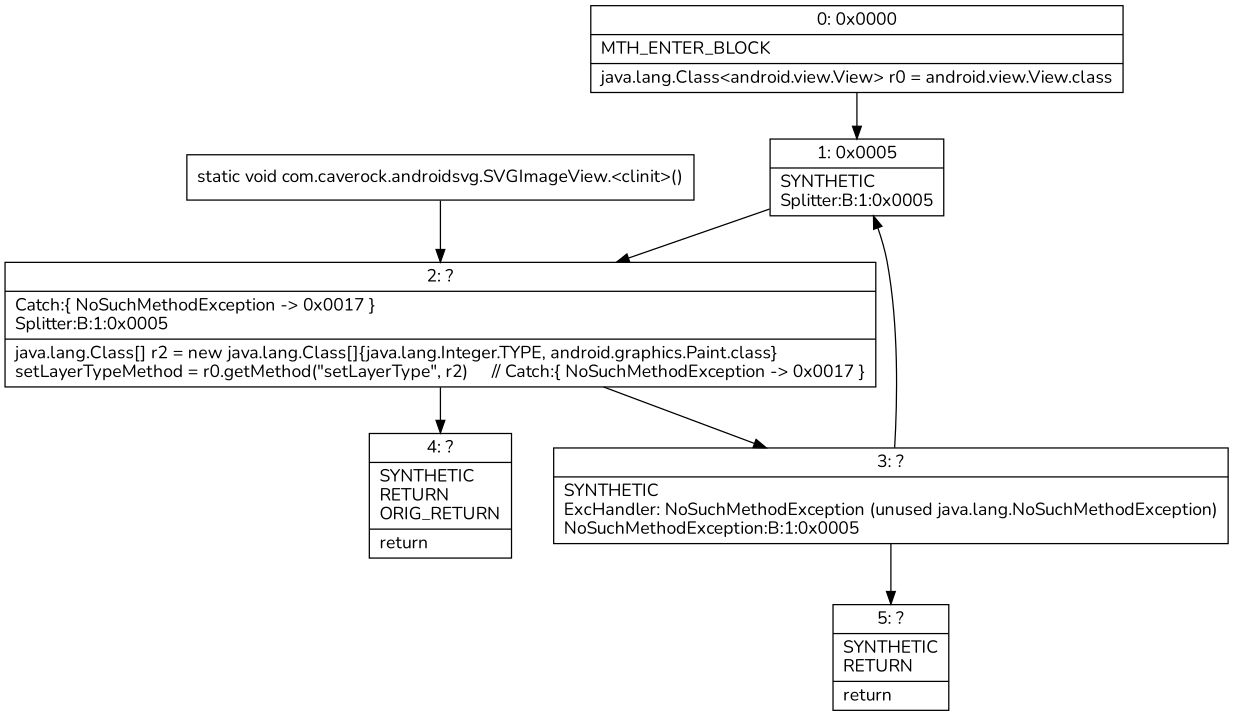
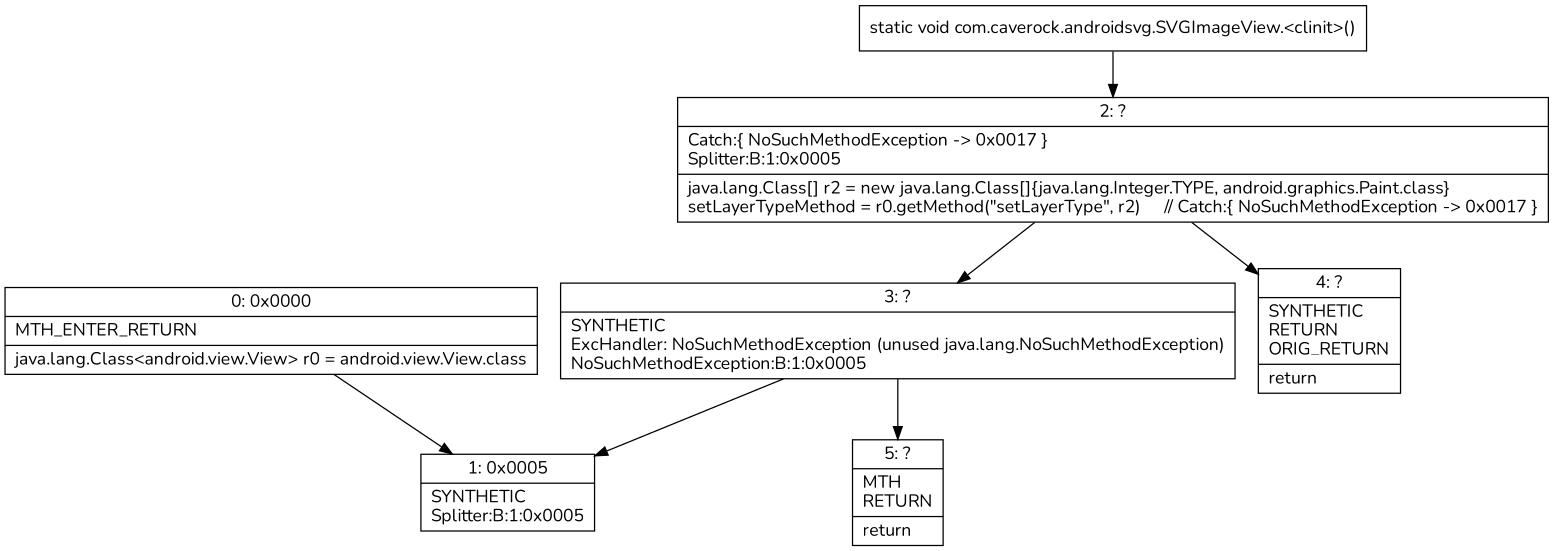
node "0: 0x0000": text "MTH_ENTER_BLOCK" -> "MTH_ENTER_RETURN"
edge "1: 0x0005" -> "2: ?": removed
node "5: ?": text "SYNTHETIC" -> "MTH"
